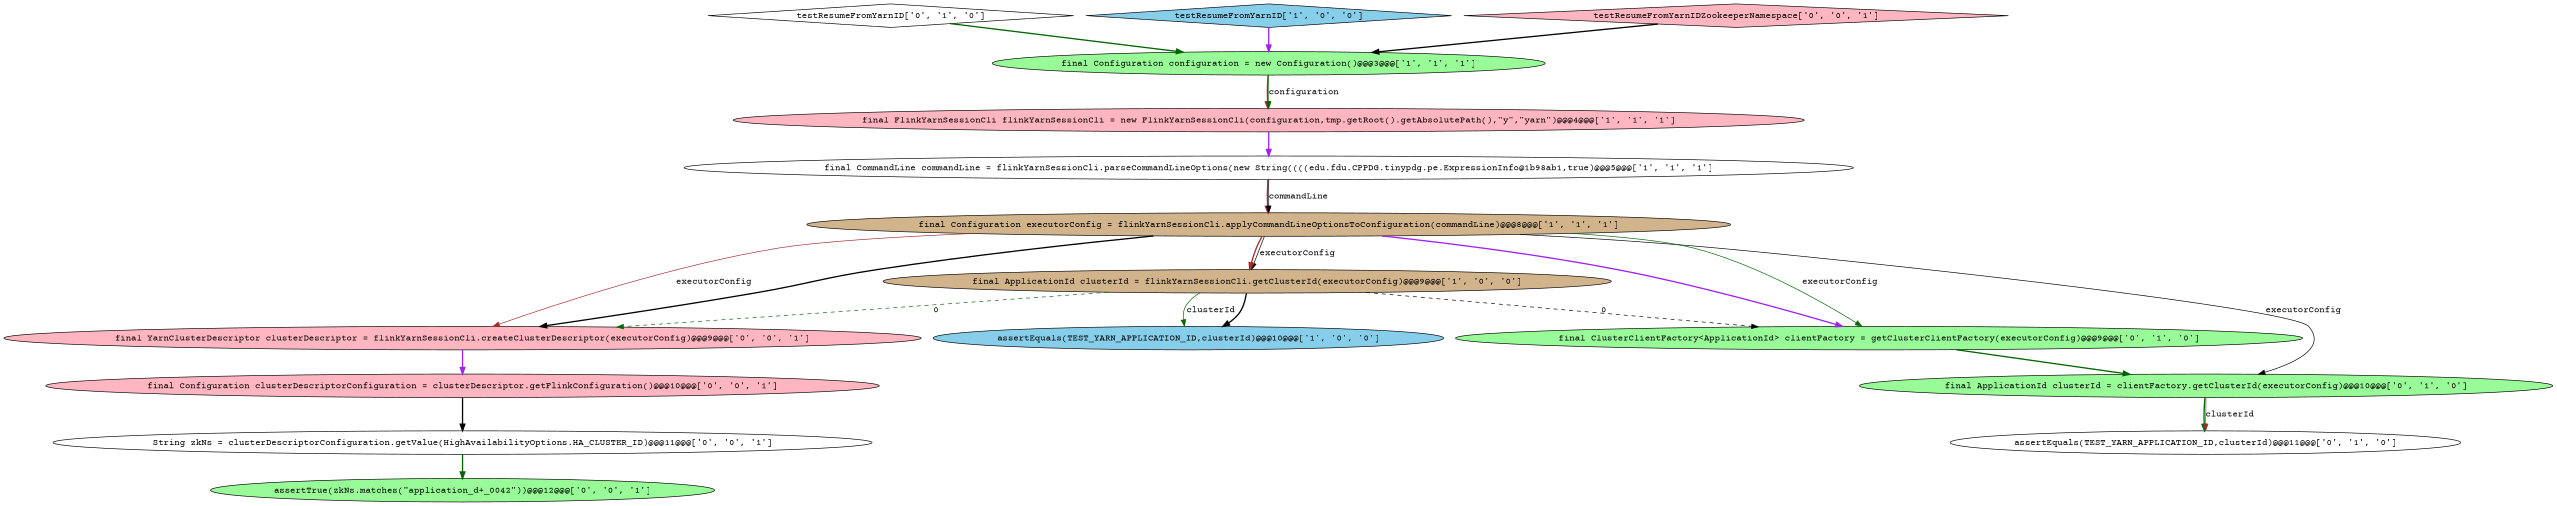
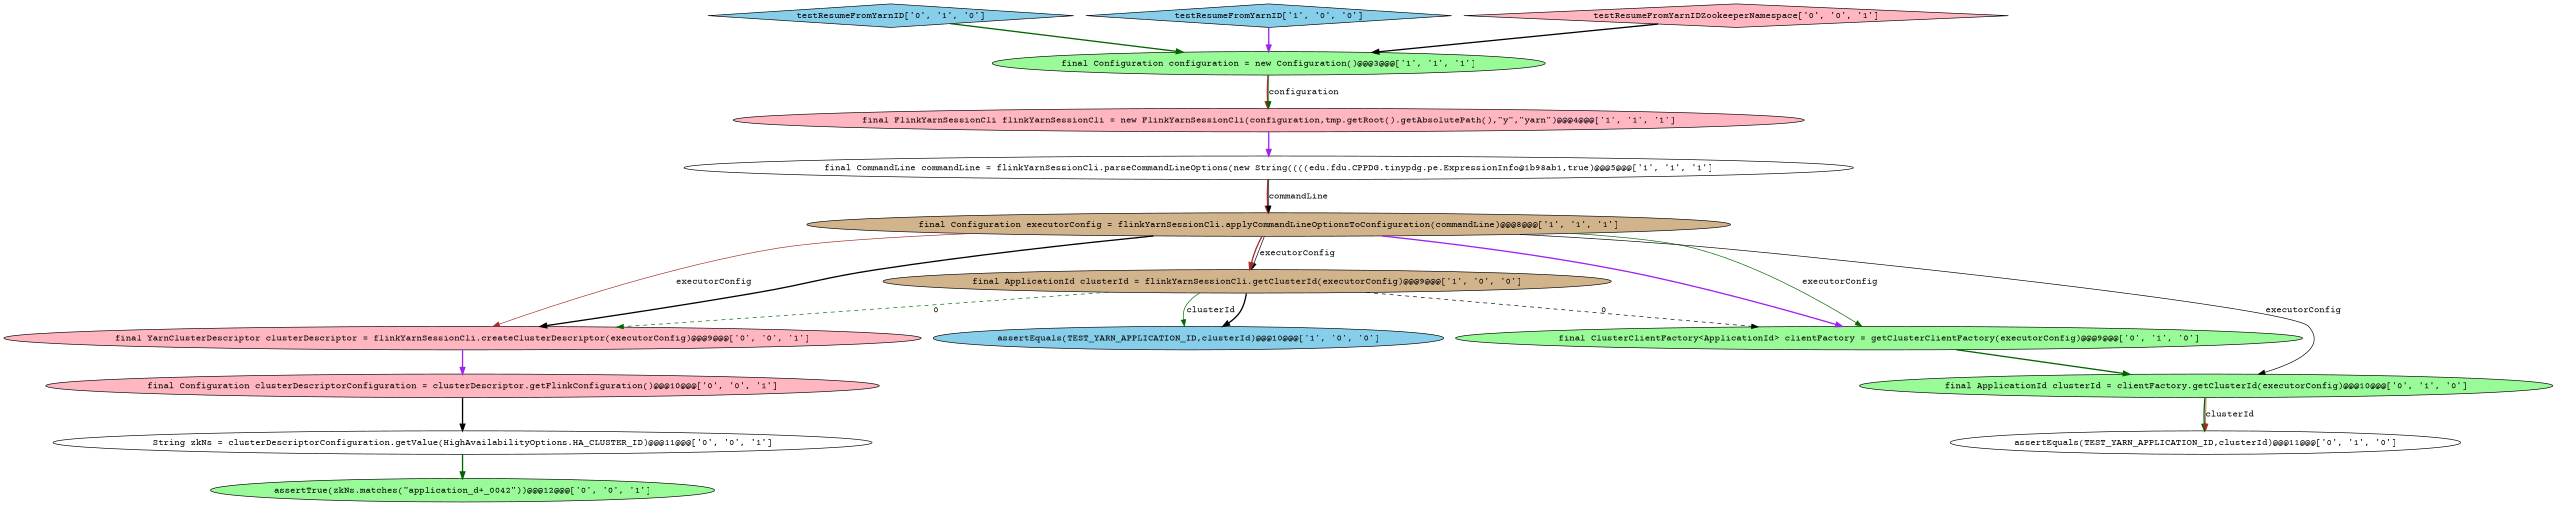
node "testResumeFromYarnID['0', '1', '0']": fillcolor white -> skyblue
